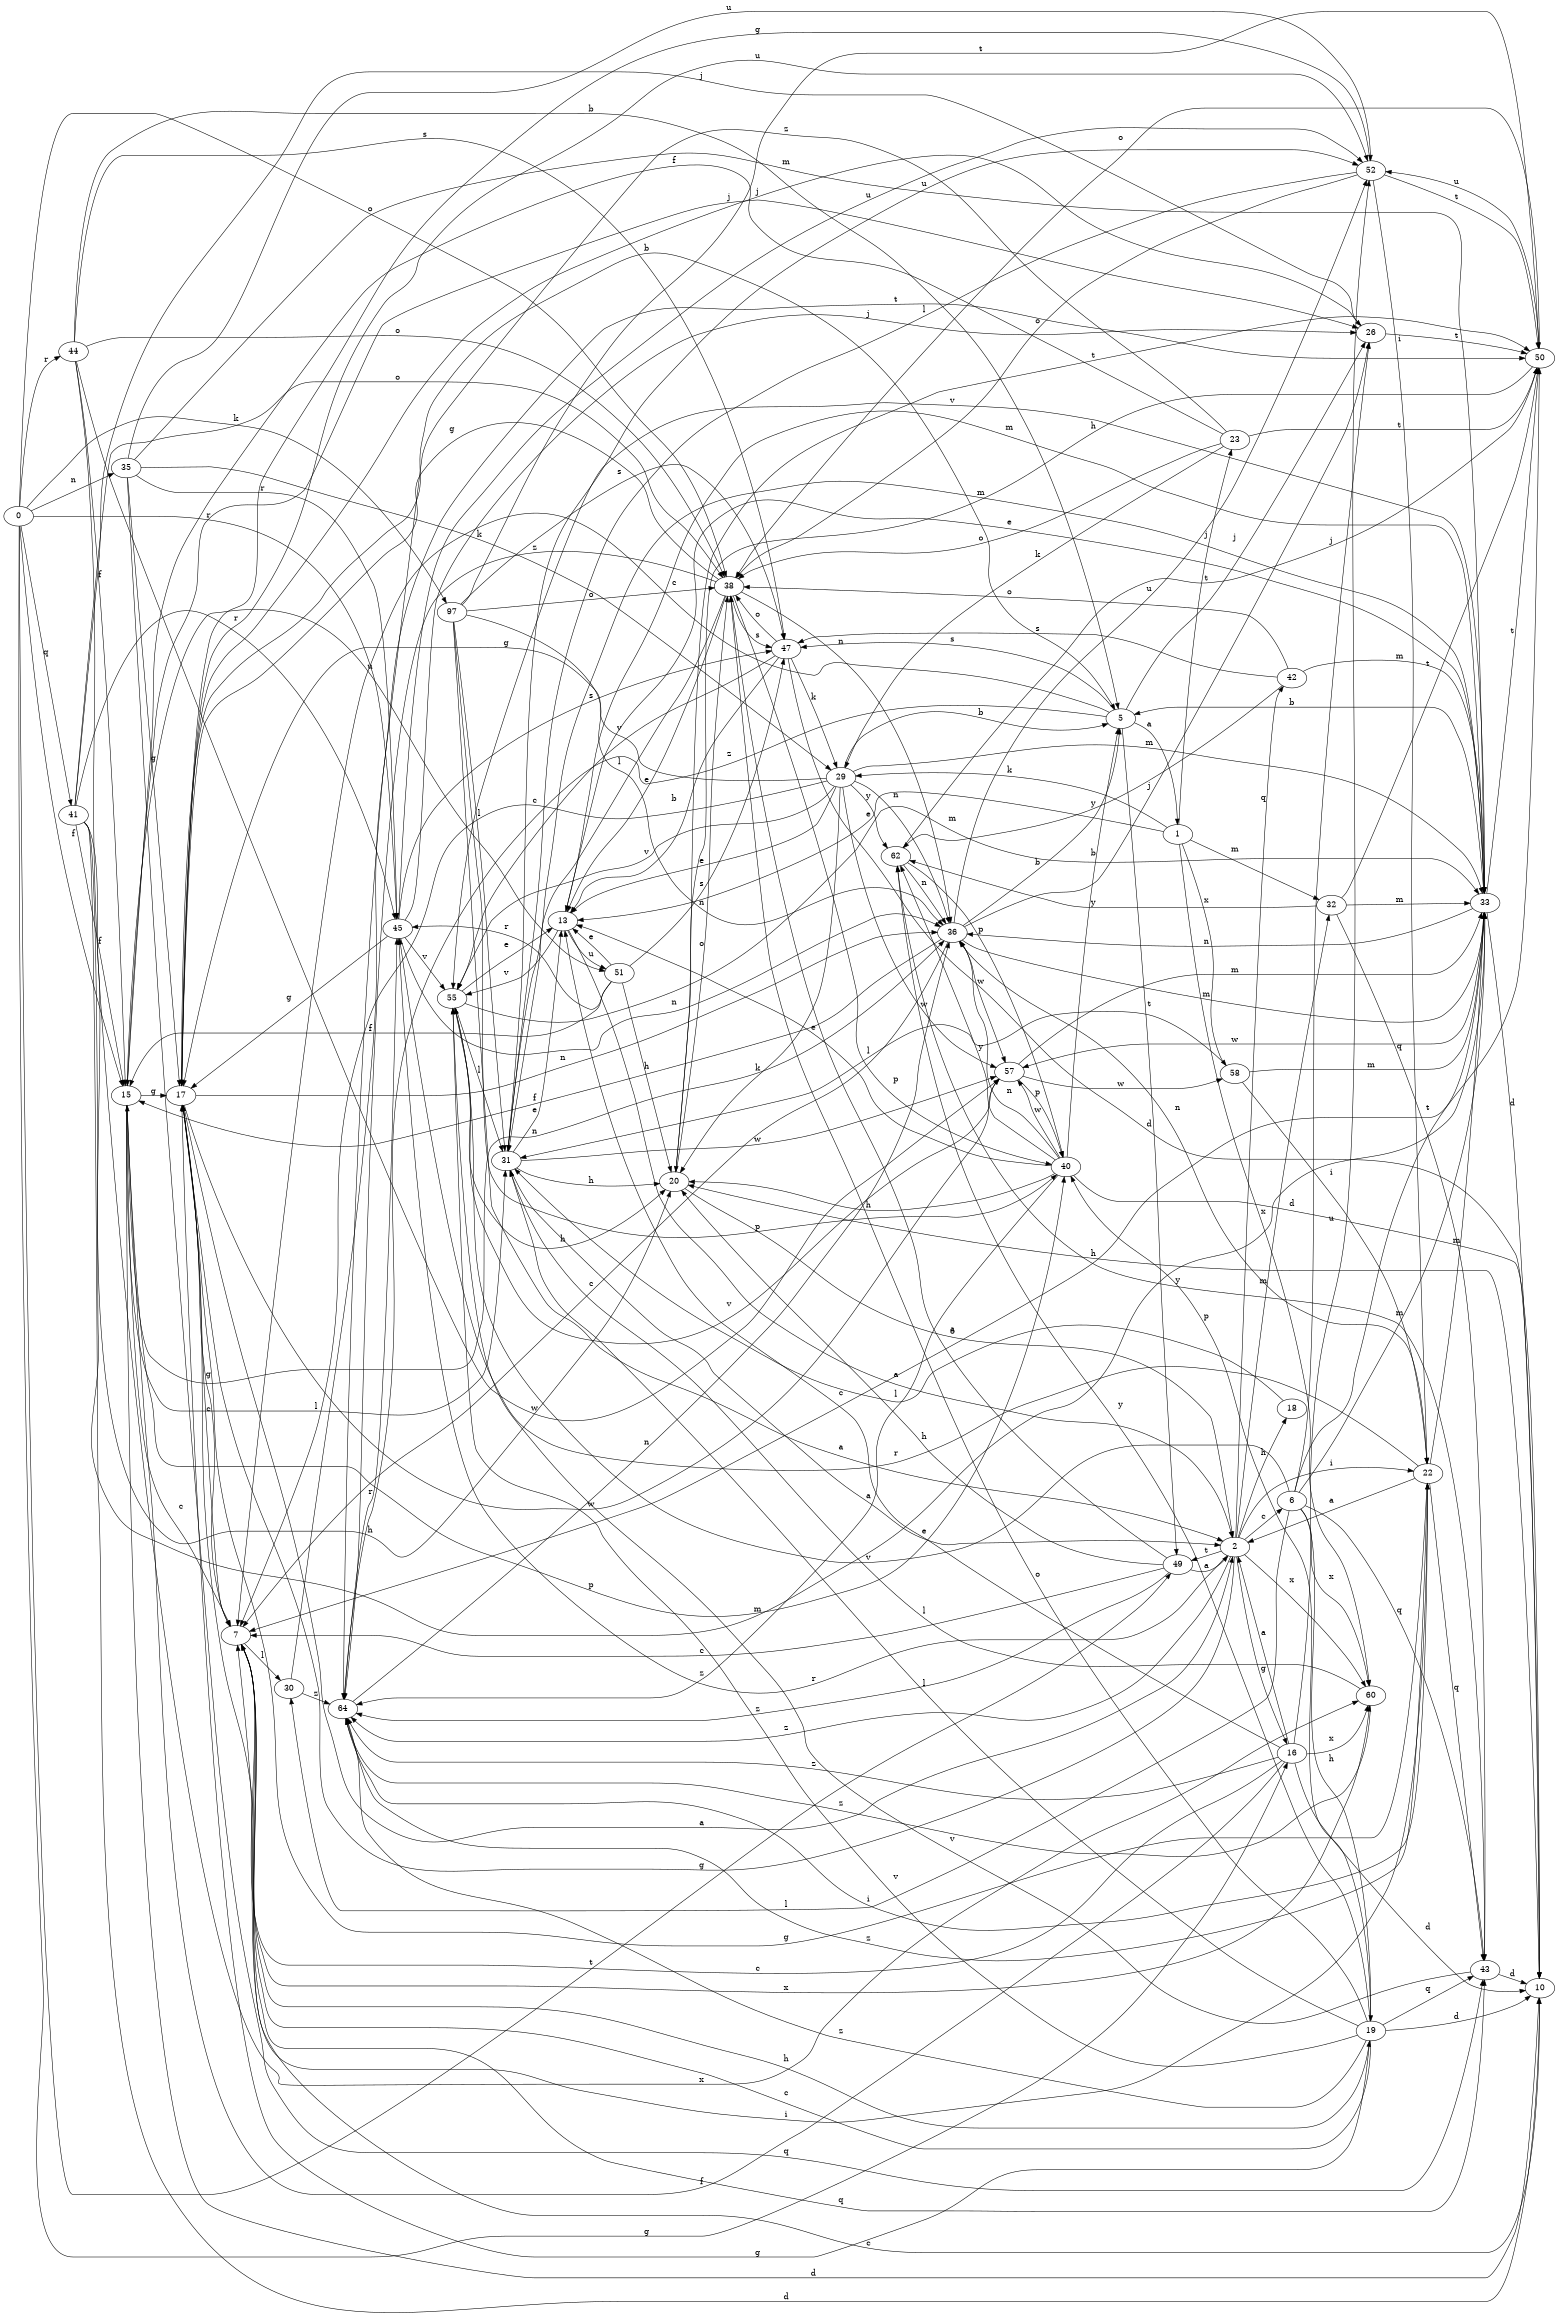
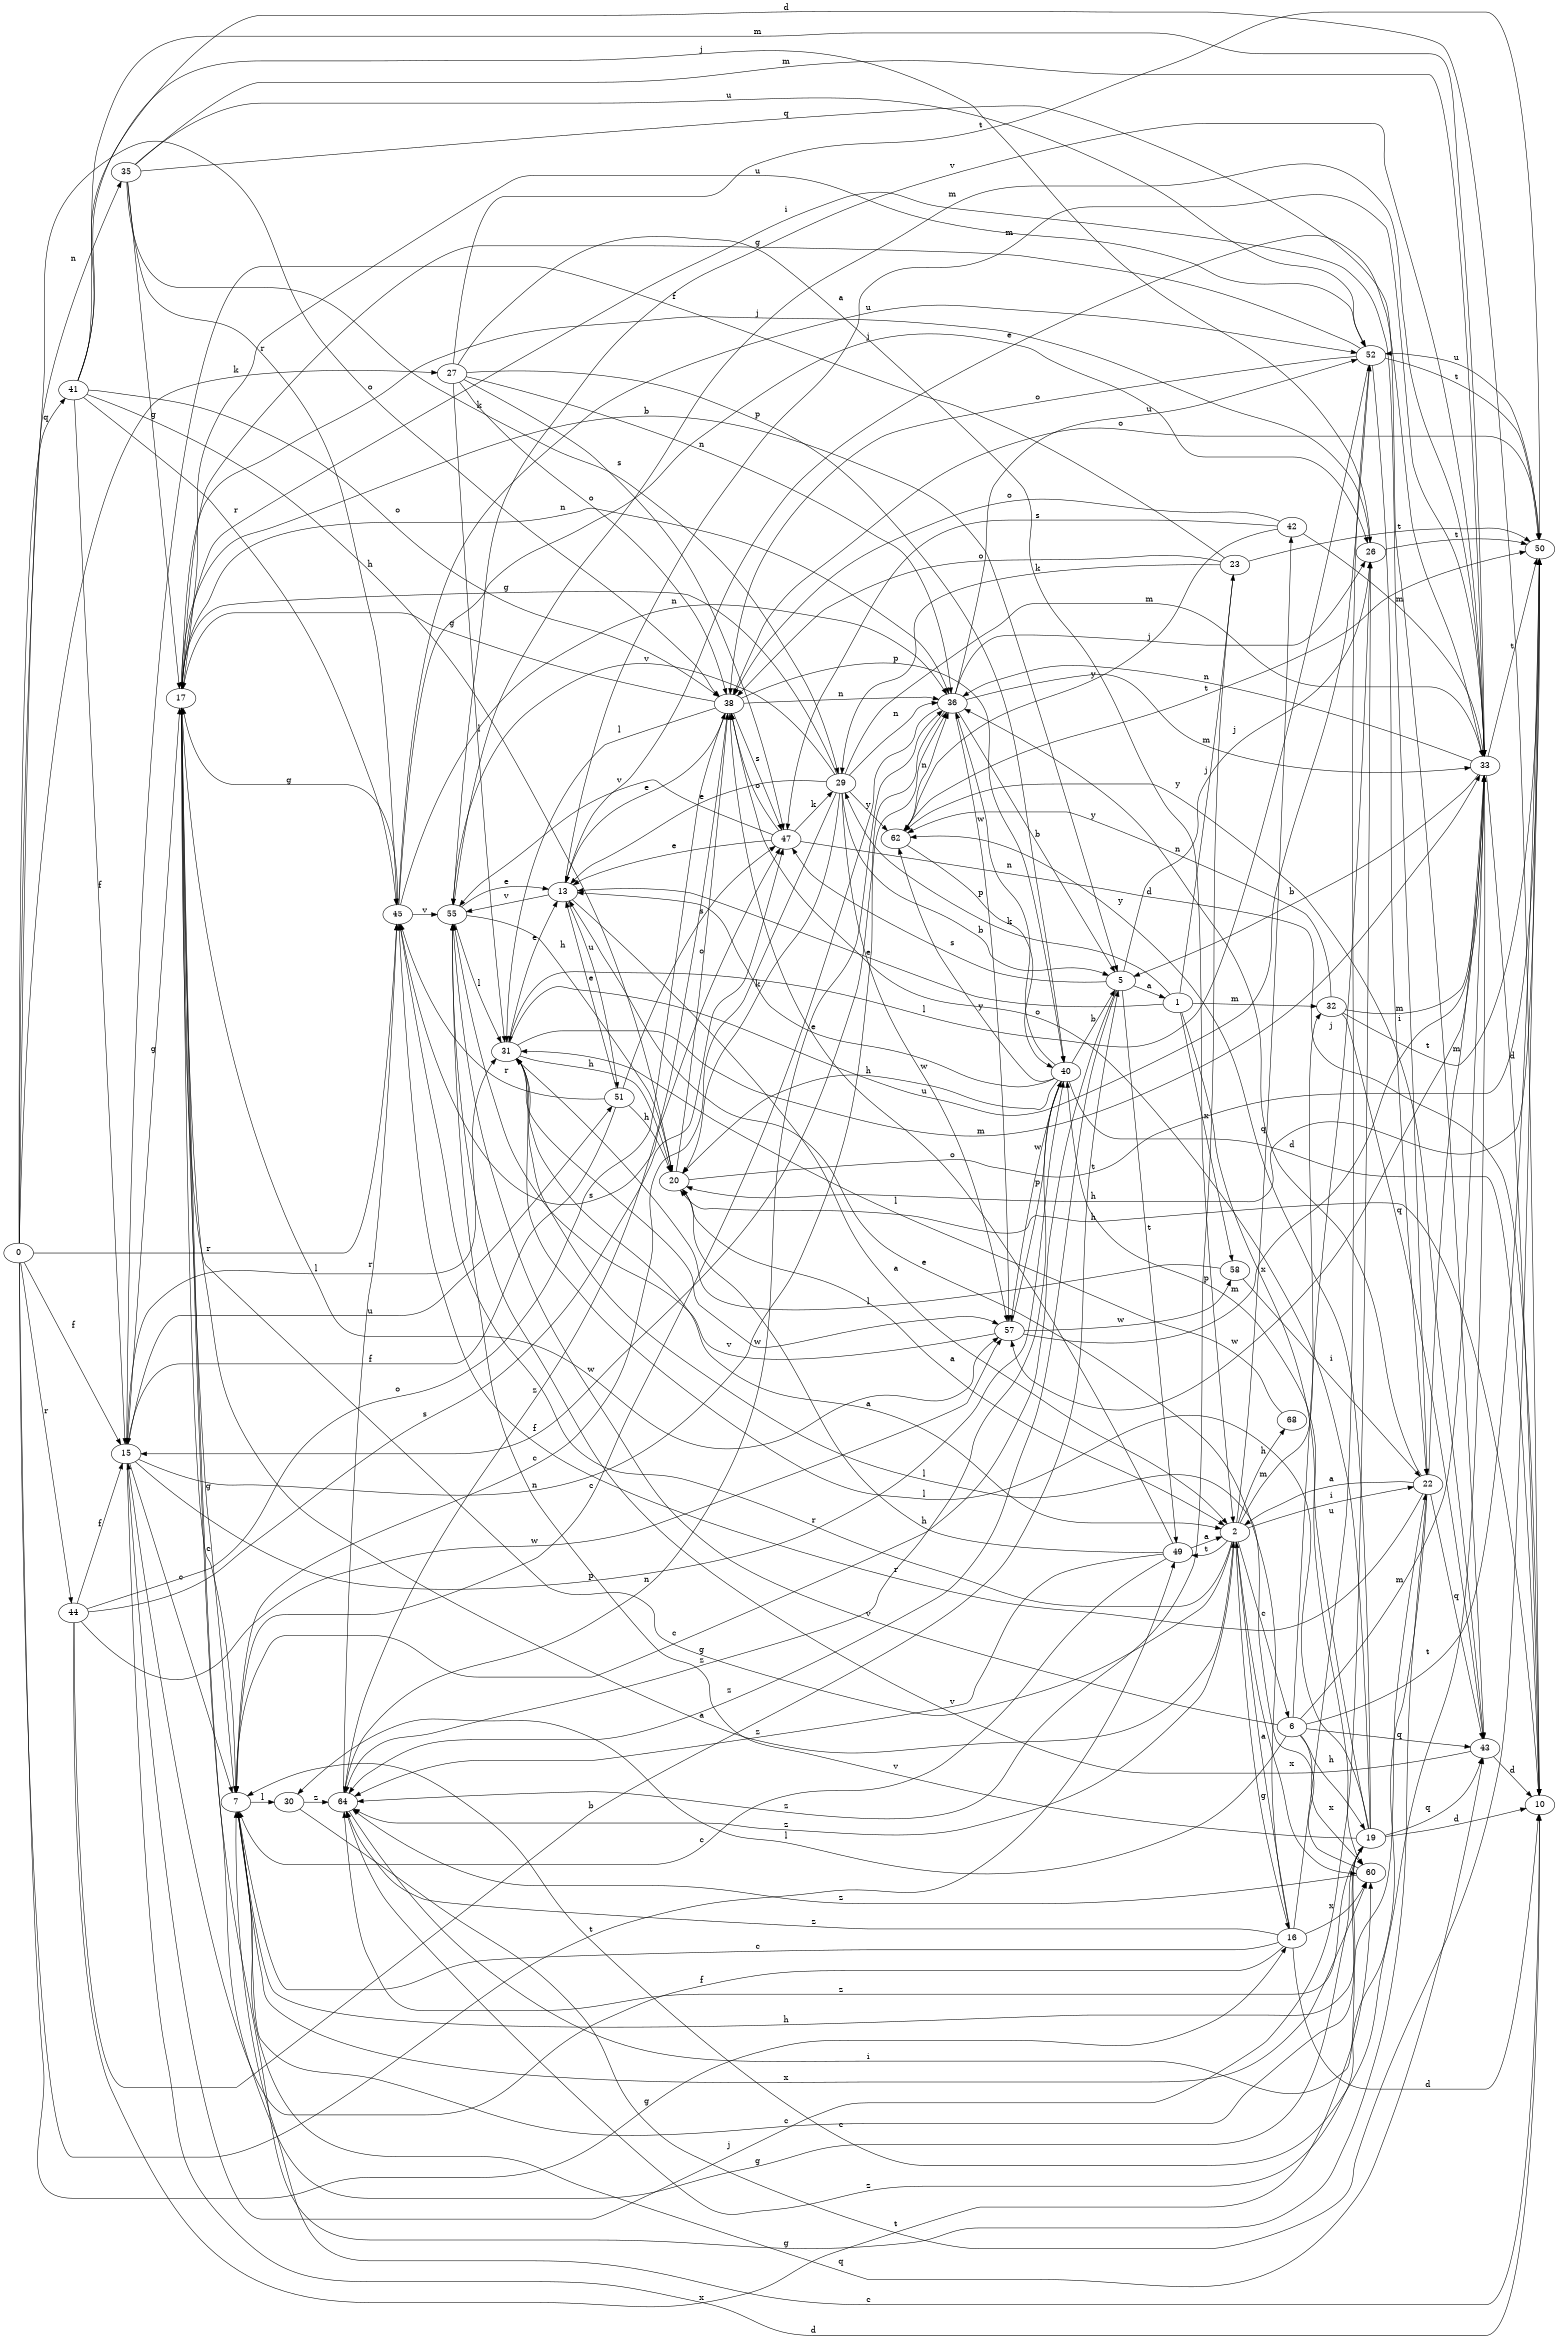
node "97": label "97" -> "27"
edge "47" -> "13": label "b" -> "e"
edge "58" -> "33": removed, label "m"
node "18": label "18" -> "68"
